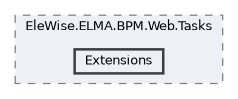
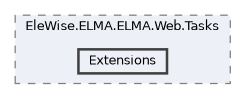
cluster "EleWise.ELMA.BPM.Web.Tasks": label "EleWise.ELMA.BPM.Web.Tasks" -> "EleWise.ELMA.ELMA.Web.Tasks"
